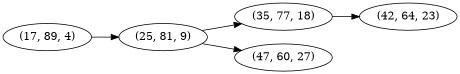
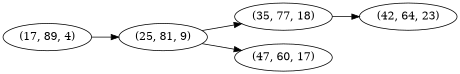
node "(47, 60, 27)": label "(47, 60, 27)" -> "(47, 60, 17)"
